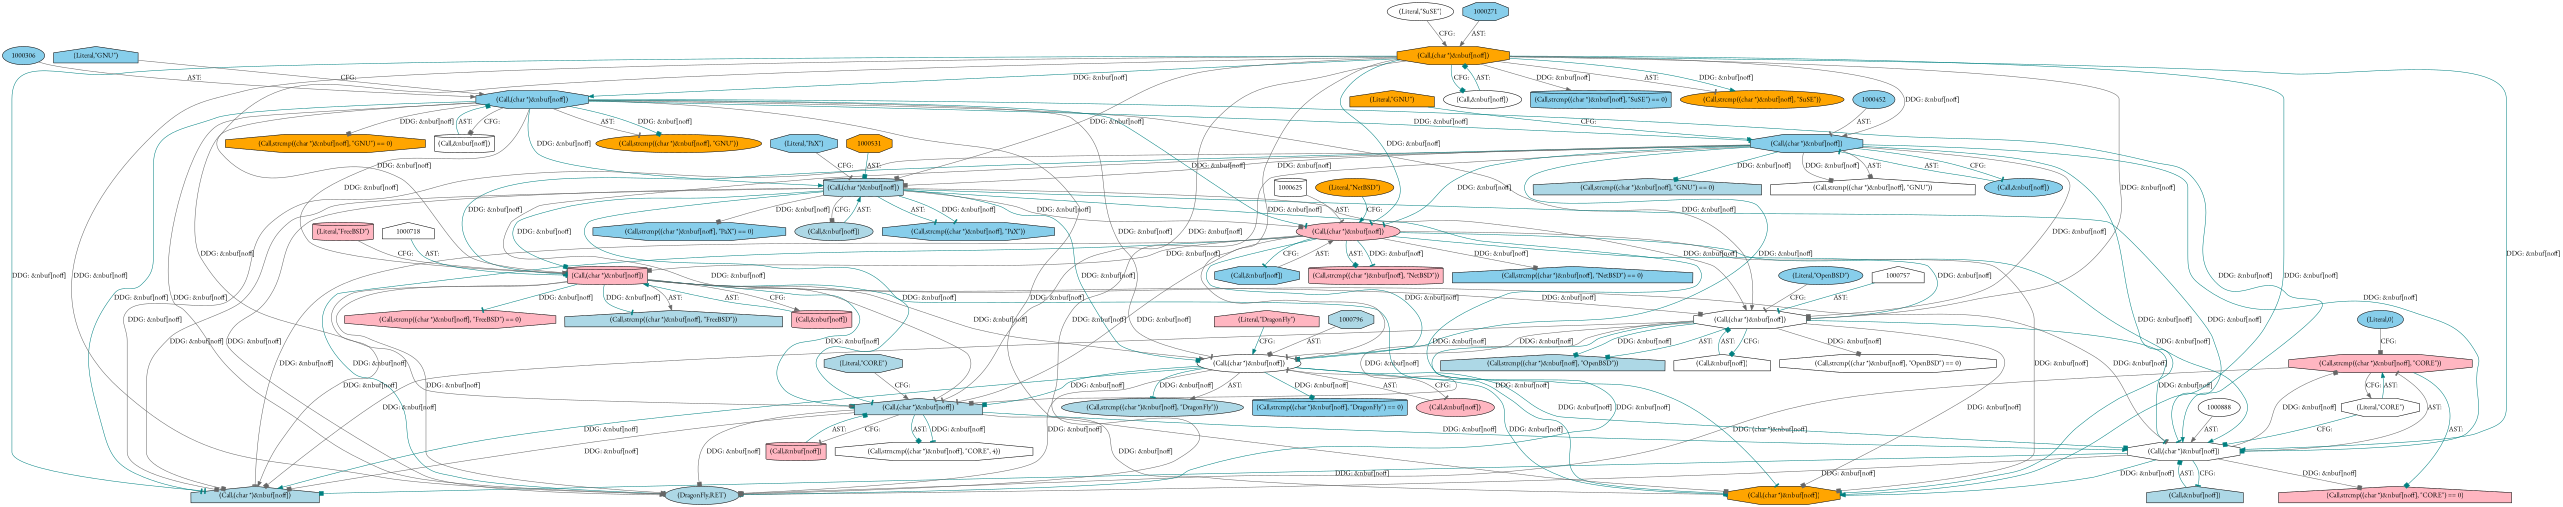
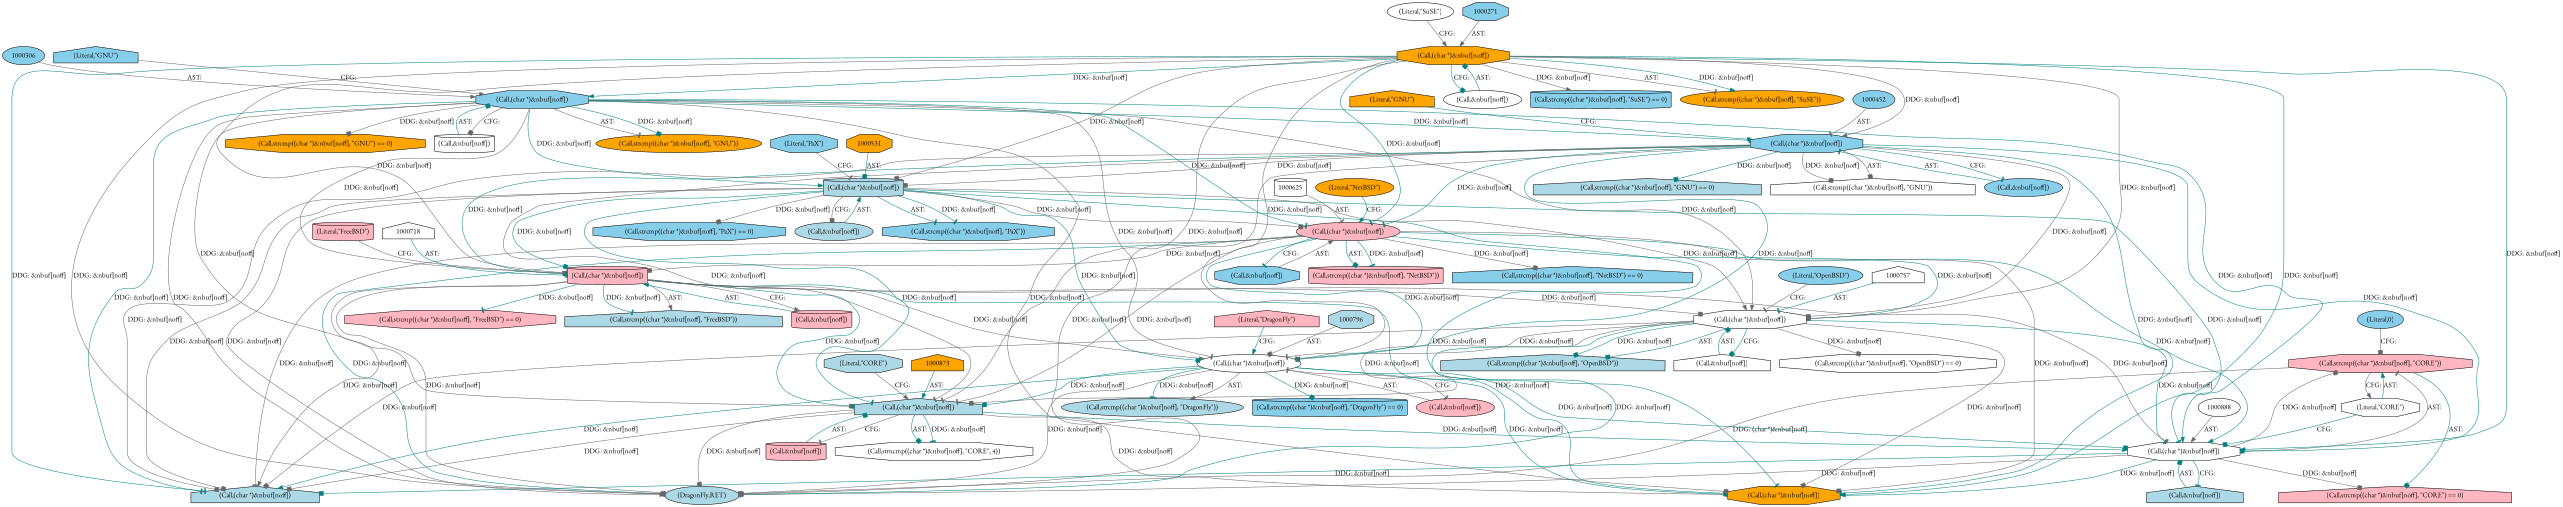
node "1000873": added
